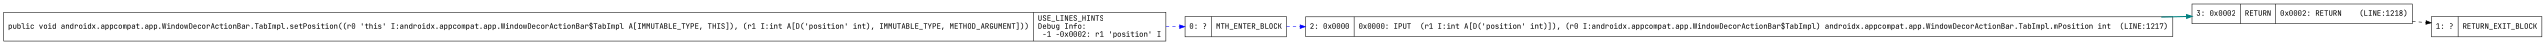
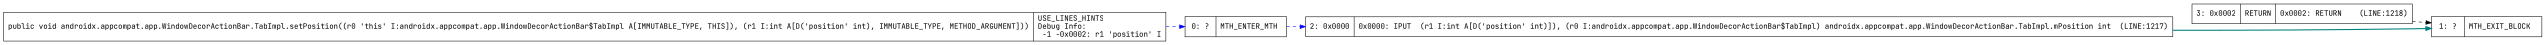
edge "2: 0x0000" -> "3: 0x0002": now "2: 0x0000" -> "1: ?"
node "0: ?": text "MTH_ENTER_BLOCK" -> "MTH_ENTER_MTH"
node "1: ?": text "RETURN_EXIT_BLOCK" -> "MTH_EXIT_BLOCK"
